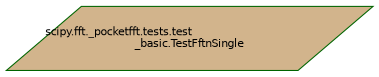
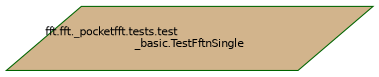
node "scipy.fft._pocketfft.tests.test _basic.TestFftnSingle": label "scipy.fft._pocketfft.tests.test _basic.TestFftnSingle" -> "fft.fft._pocketfft.tests.test _basic.TestFftnSingle"
